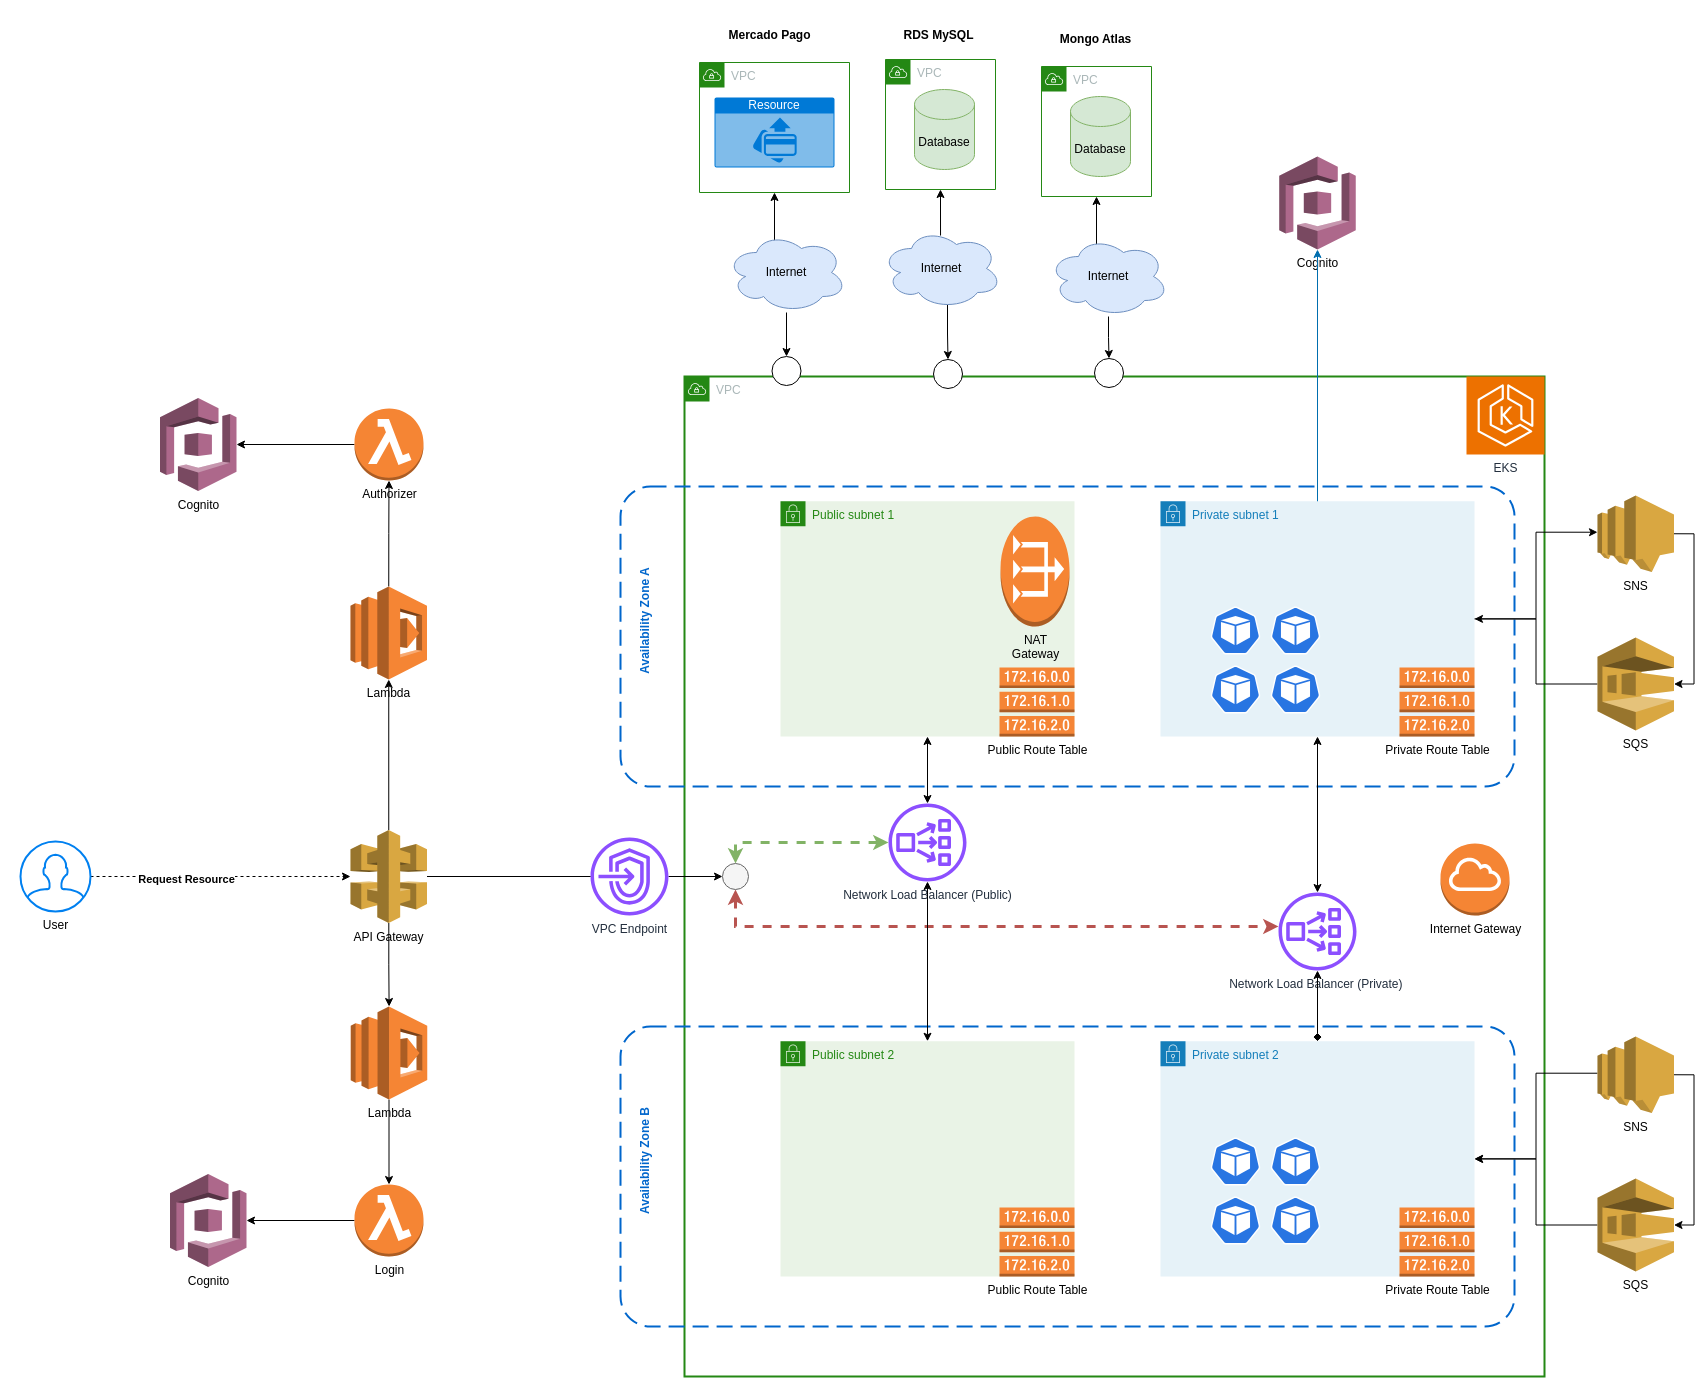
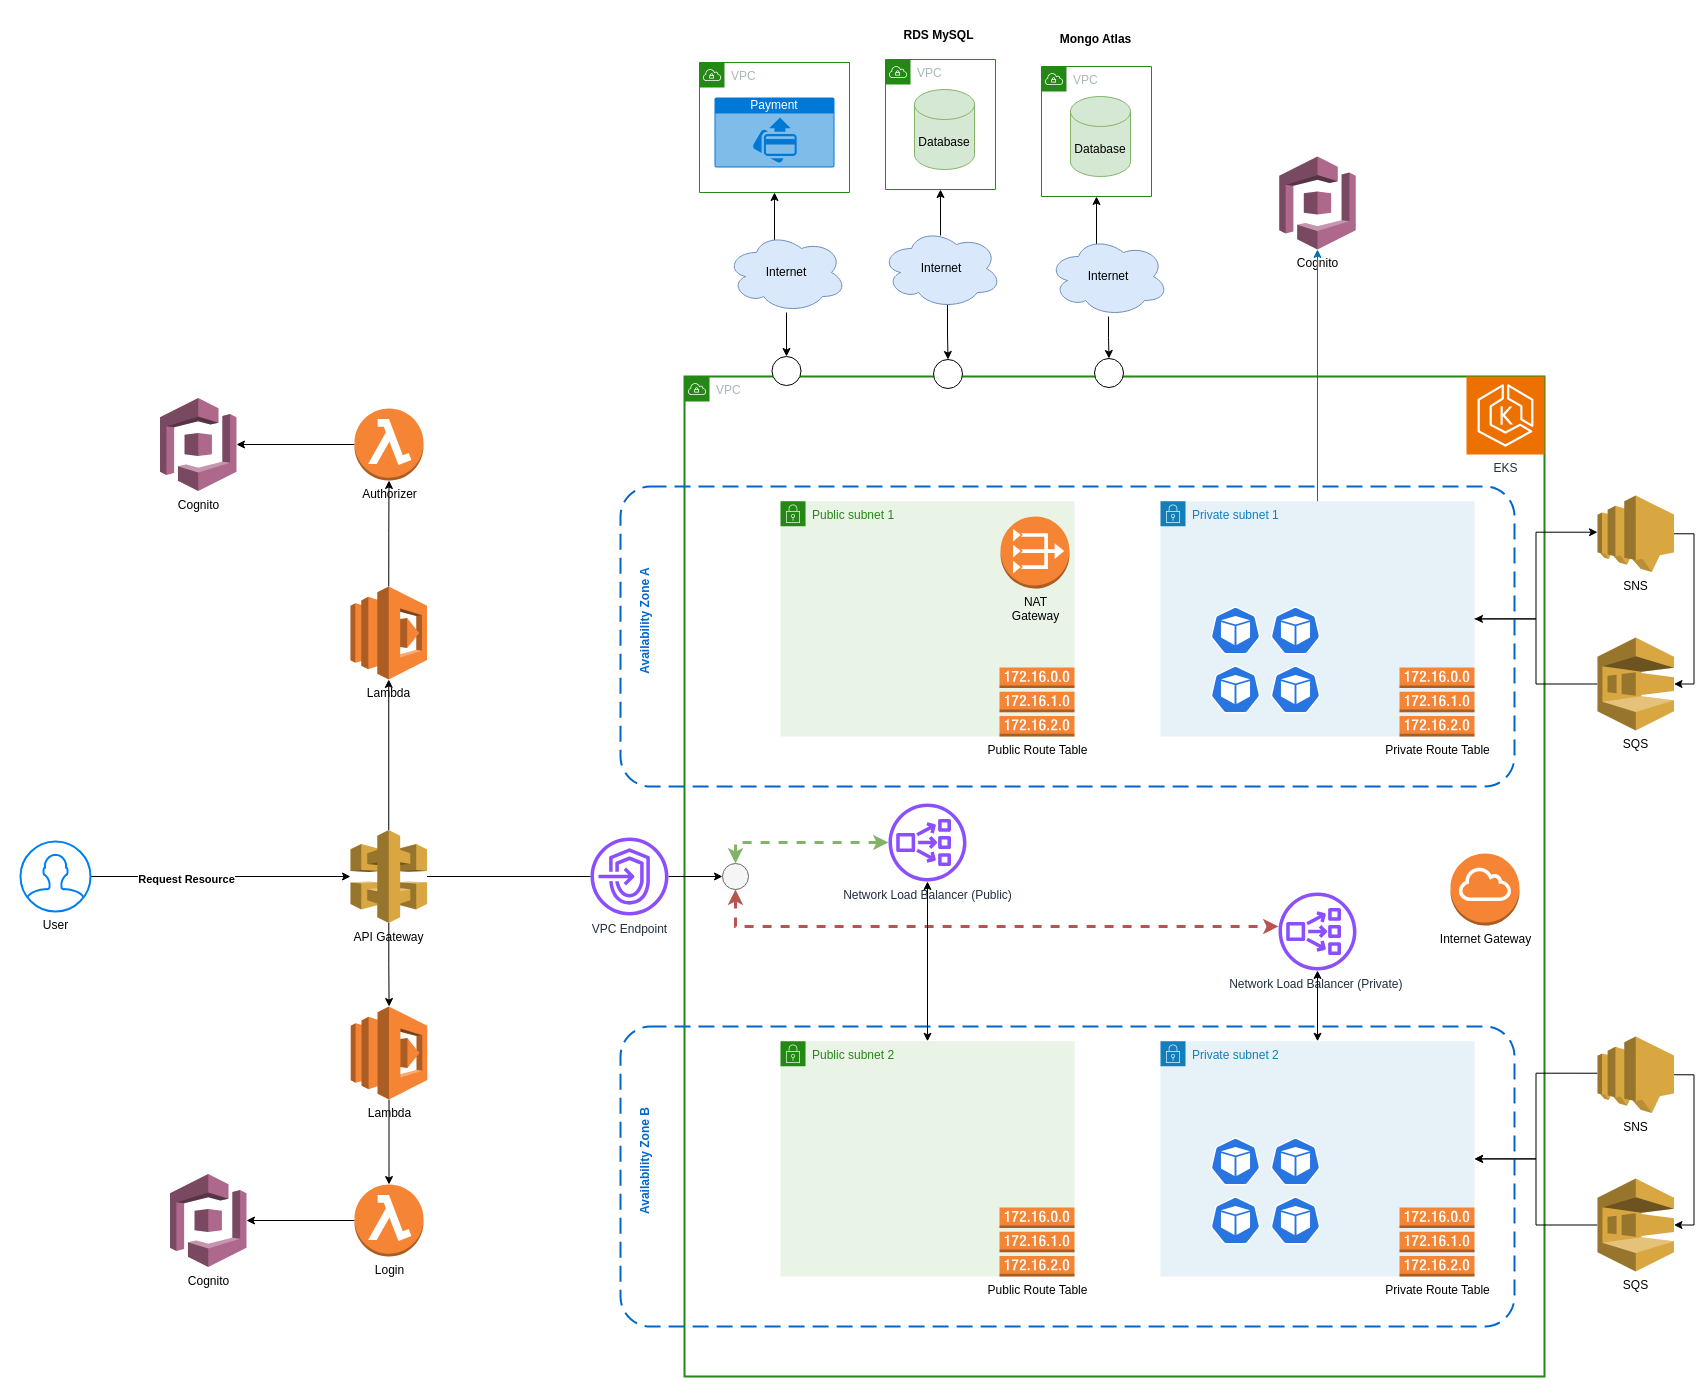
node "Mercado Pago": removed
node "Resource": label "Resource" -> "Payment"
node "NAT Gateway": size 69x110 -> 69x72
edge "Public subnet 1" -- "Network Load Balancer (Public)": removed
edge "Private subnet 1" -- "Network Load Balancer (Private)": removed
edge "User" -> "API Gateway": style dashed -> solid
node "Internet Gateway": moved (1475, 880) -> (1485, 890)
edge "Network Load Balancer (Private)" -- "Private subnet 2": arrowhead diamond -> classic
